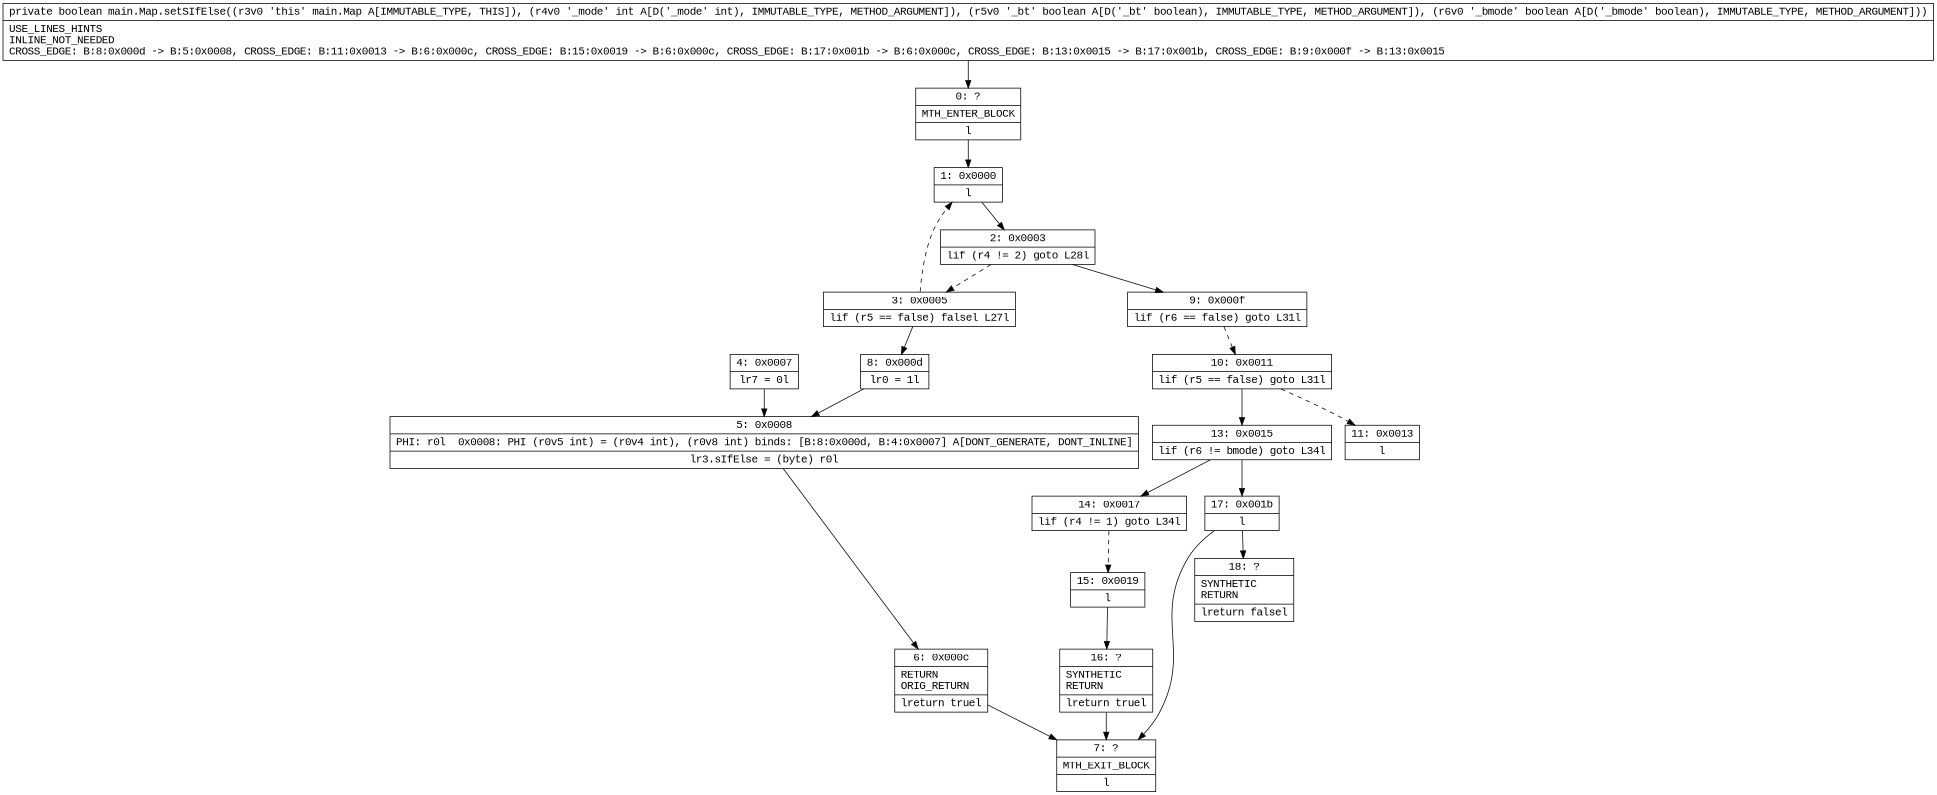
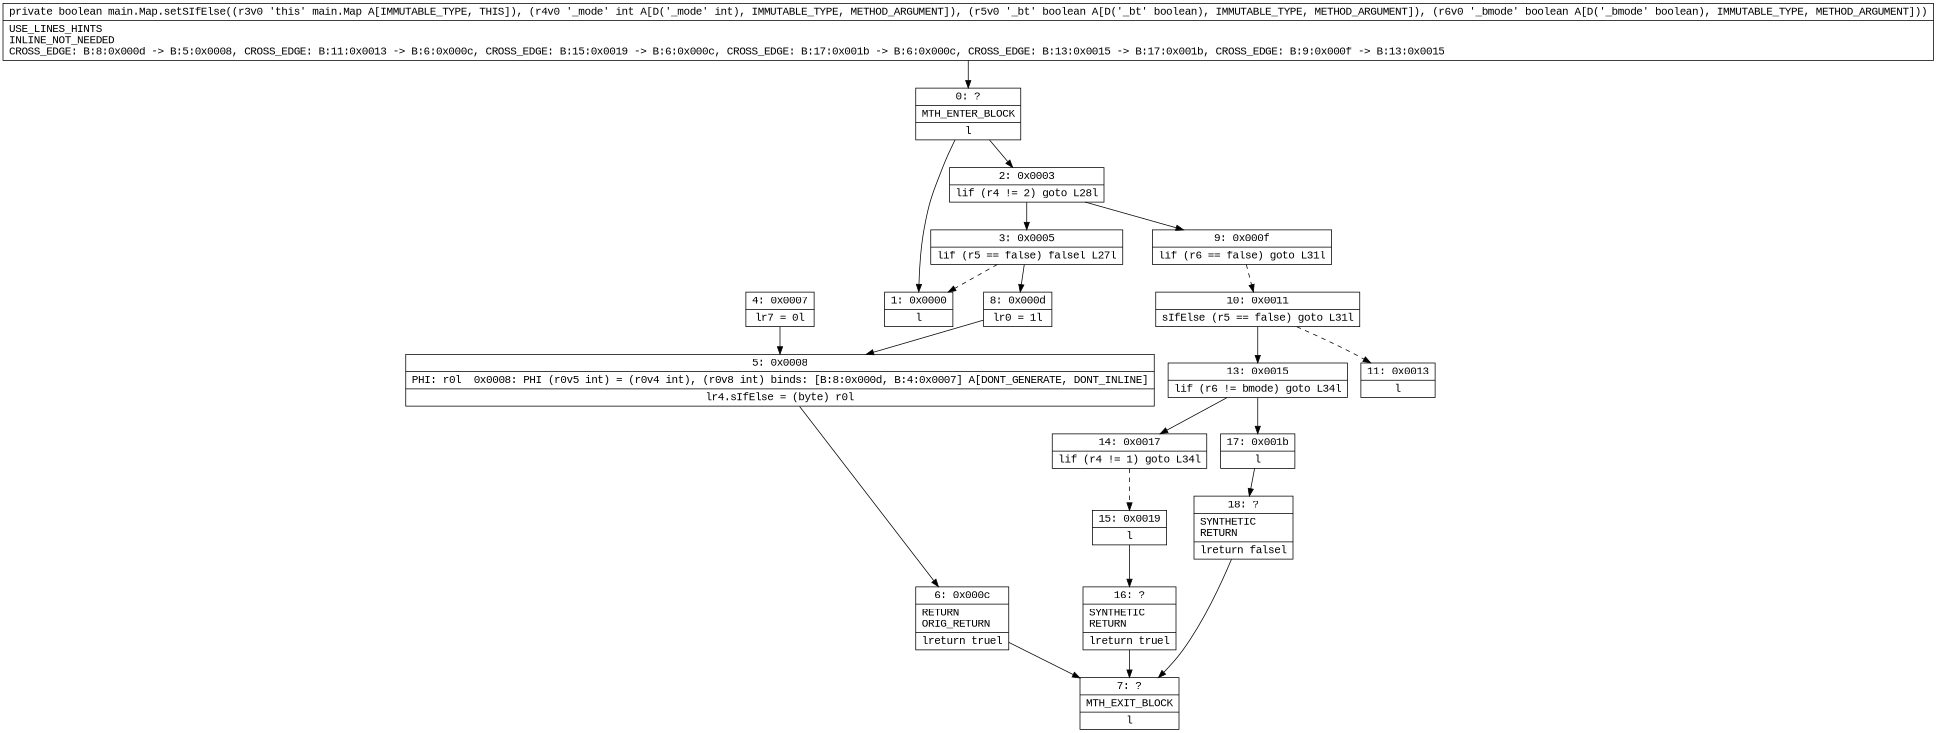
edge "1: 0x0000" -> "2: 0x0003": now "0: ?" -> "2: 0x0003"
edge "2: 0x0003" -> "3: 0x0005": style dashed -> solid
node "10: 0x0011": text "lif (r5 == false) goto L31l" -> "sIfElse (r5 == false) goto L31l"
node "5: 0x0008": text "lr3.sIfElse = (byte) r0l" -> "lr4.sIfElse = (byte) r0l"
edge "17: 0x001b" -> "7: ?": now "18: ?" -> "7: ?"
